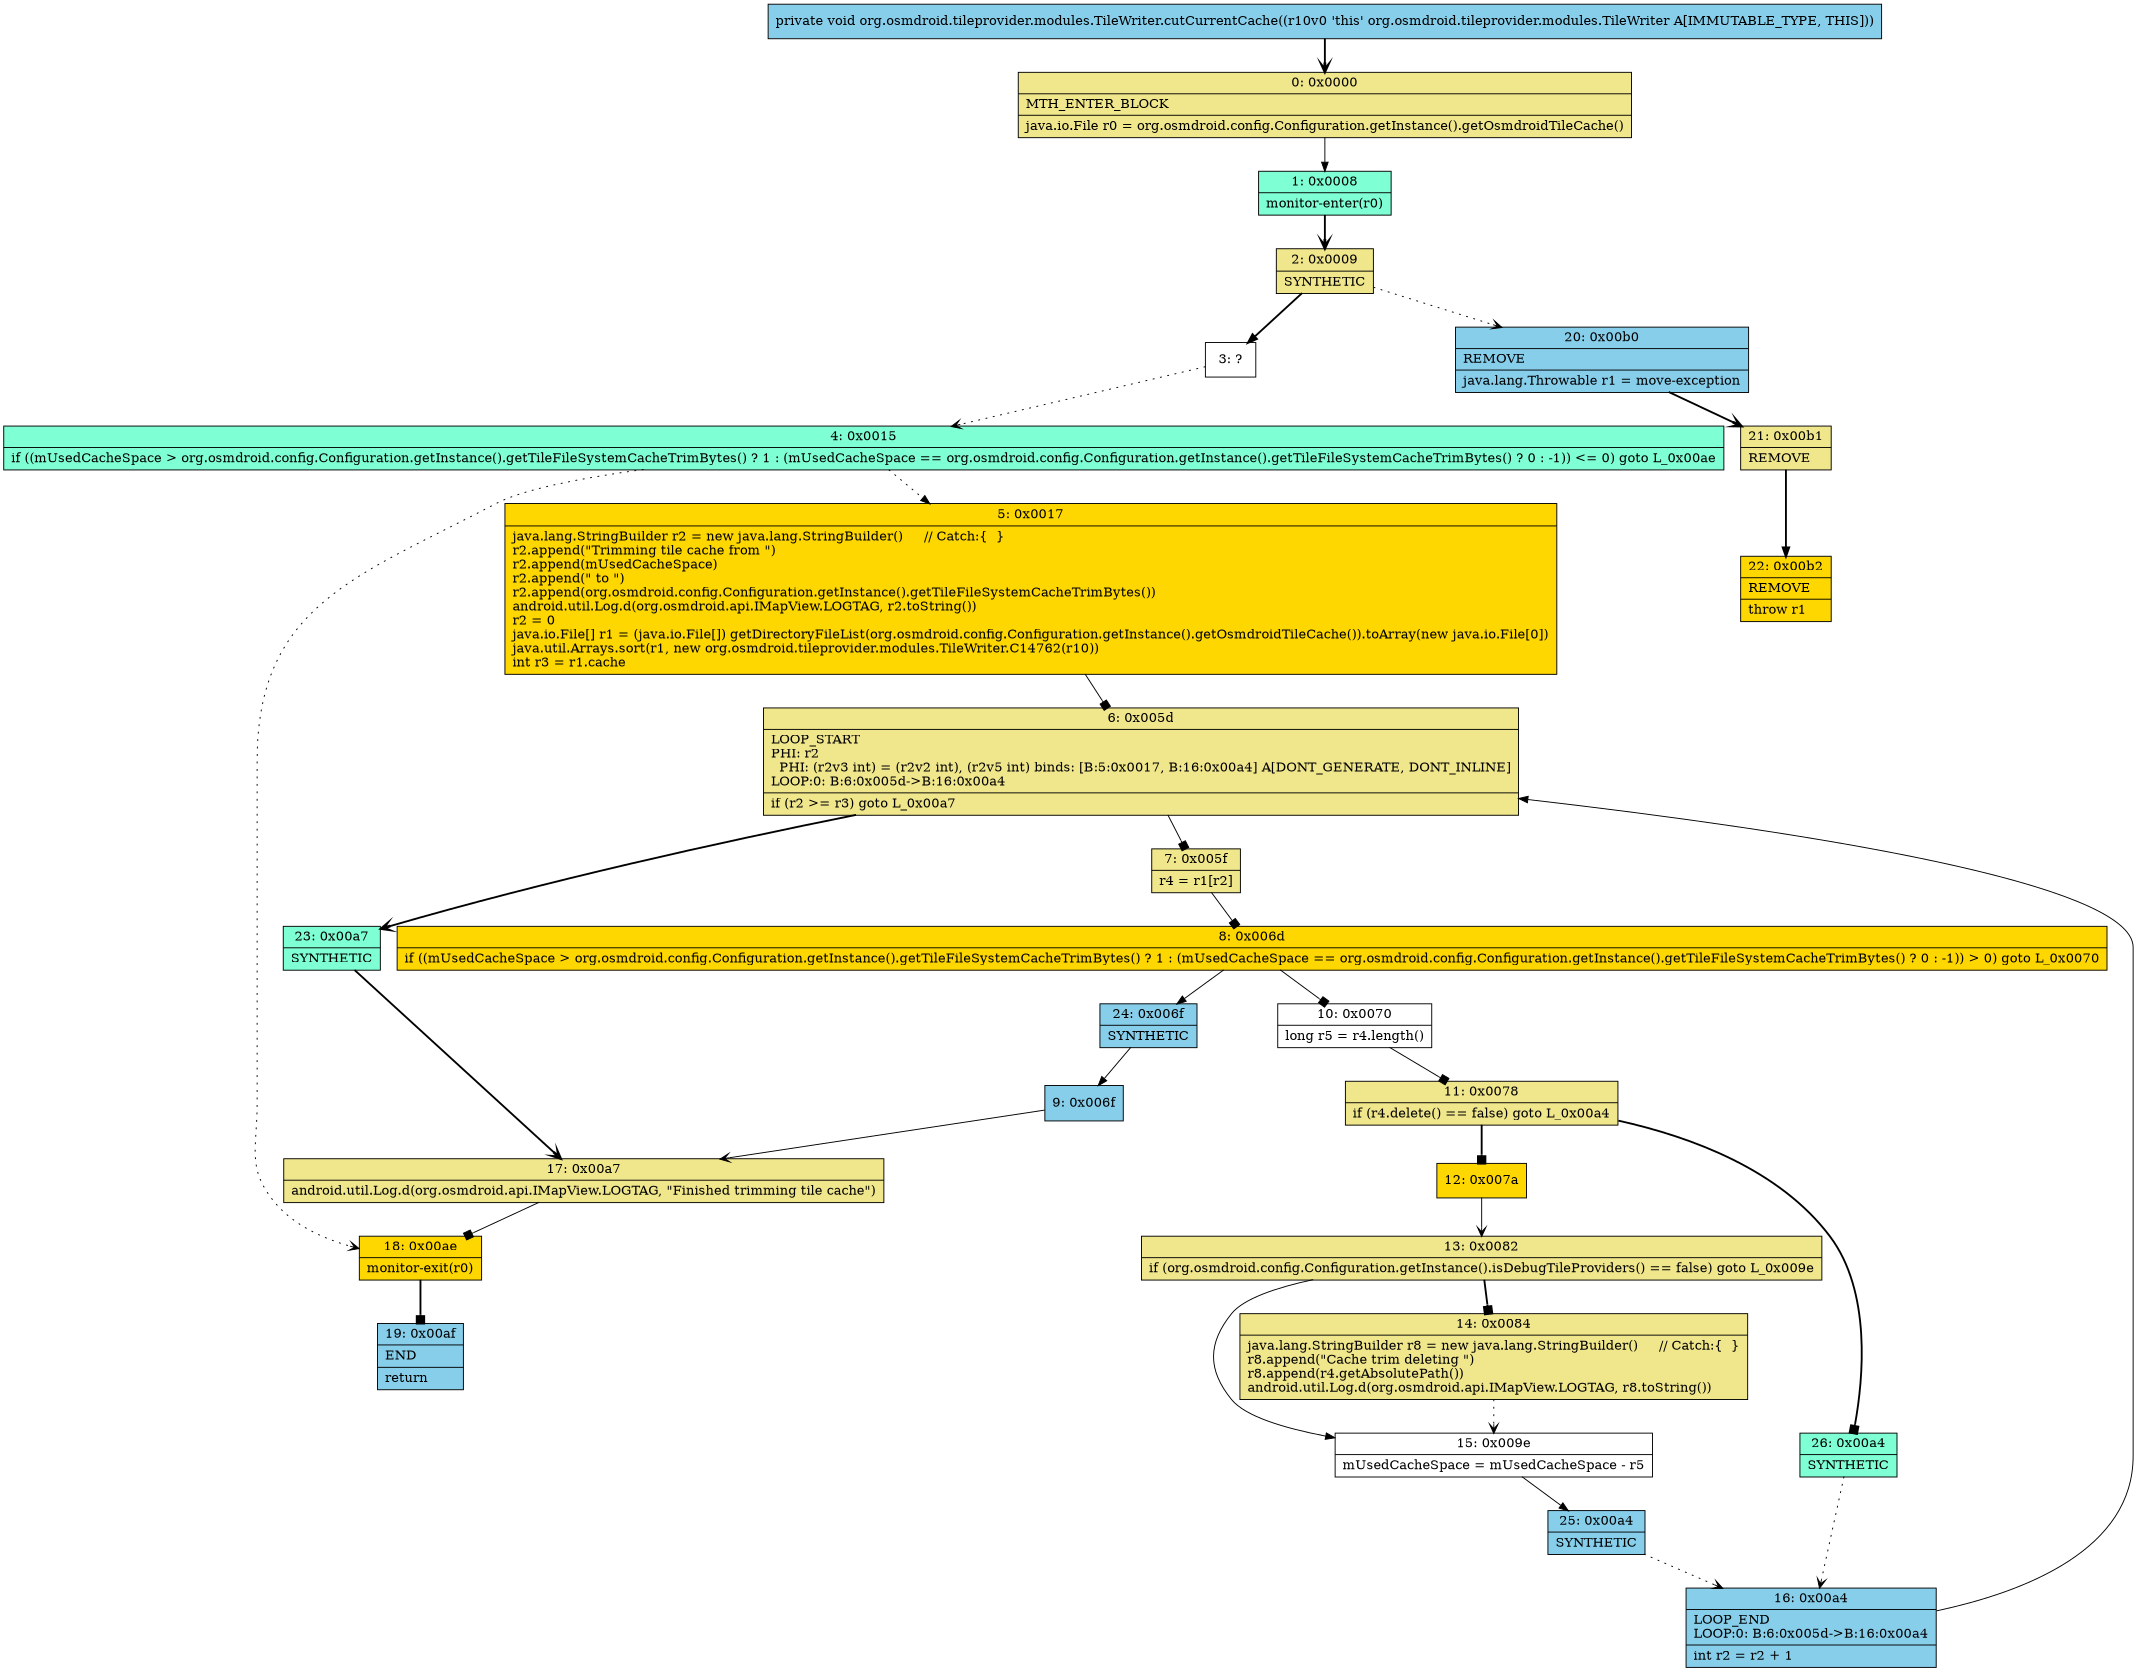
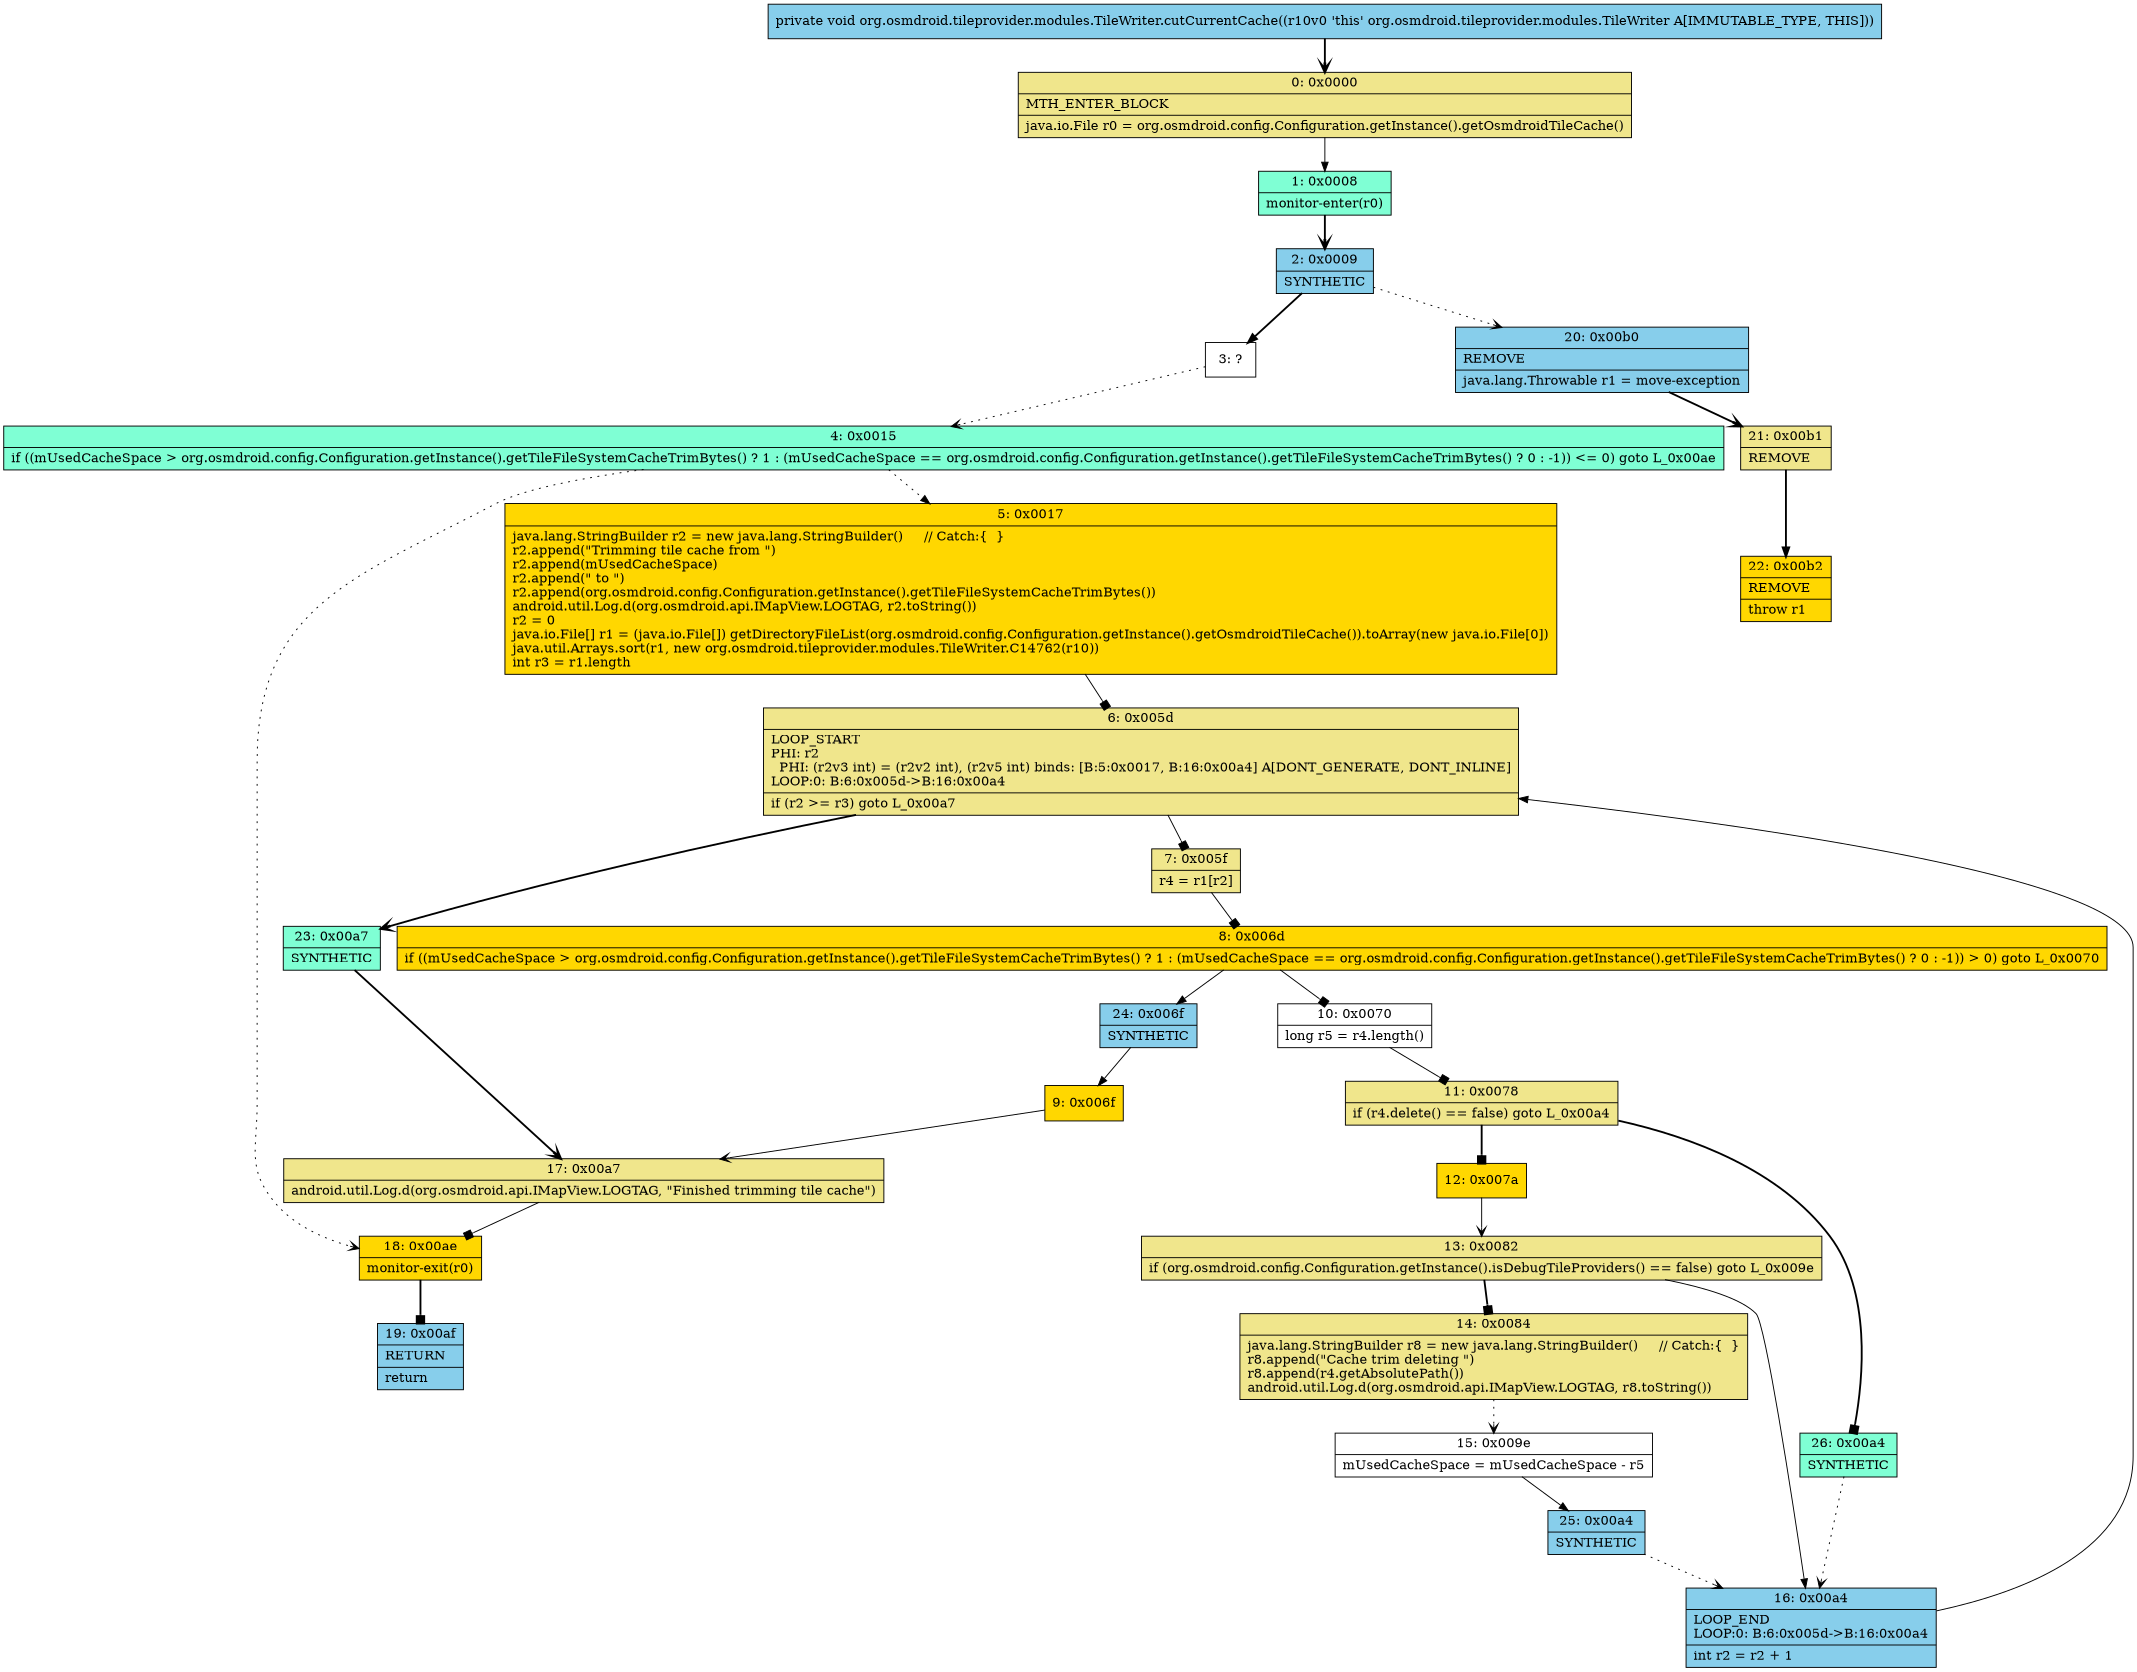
node "2: 0x0009": fillcolor khaki -> skyblue
node "5: 0x0017": text "int r3 = r1.cache" -> "int r3 = r1.length"
node "9: 0x006f": fillcolor skyblue -> gold
node "19: 0x00af": text "END" -> "RETURN"
edge "13: 0x0082" -> "15: 0x009e": now "13: 0x0082" -> "16: 0x00a4"
